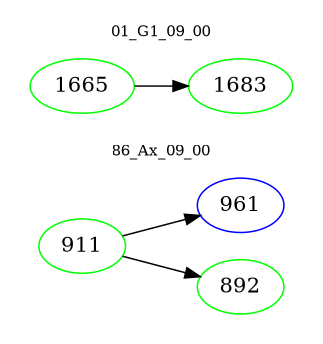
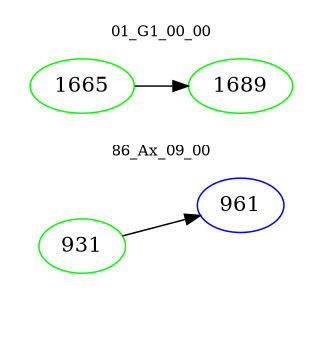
cluster "01_G1_09_00": label "01_G1_09_00" -> "01_G1_00_00"
node "1683": label "1683" -> "1689"
node "911": label "911" -> "931"
node "892": removed
